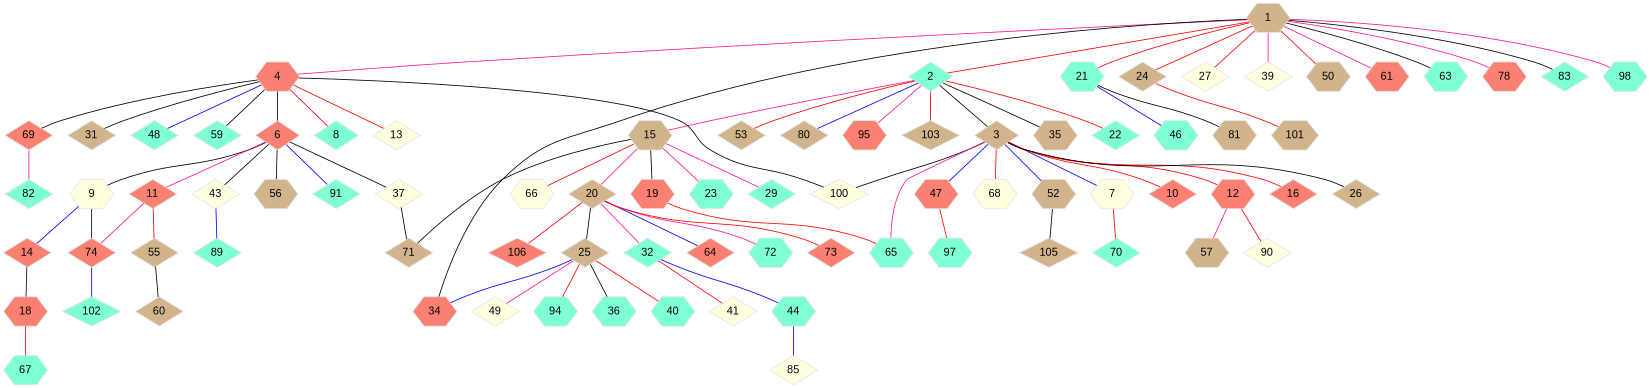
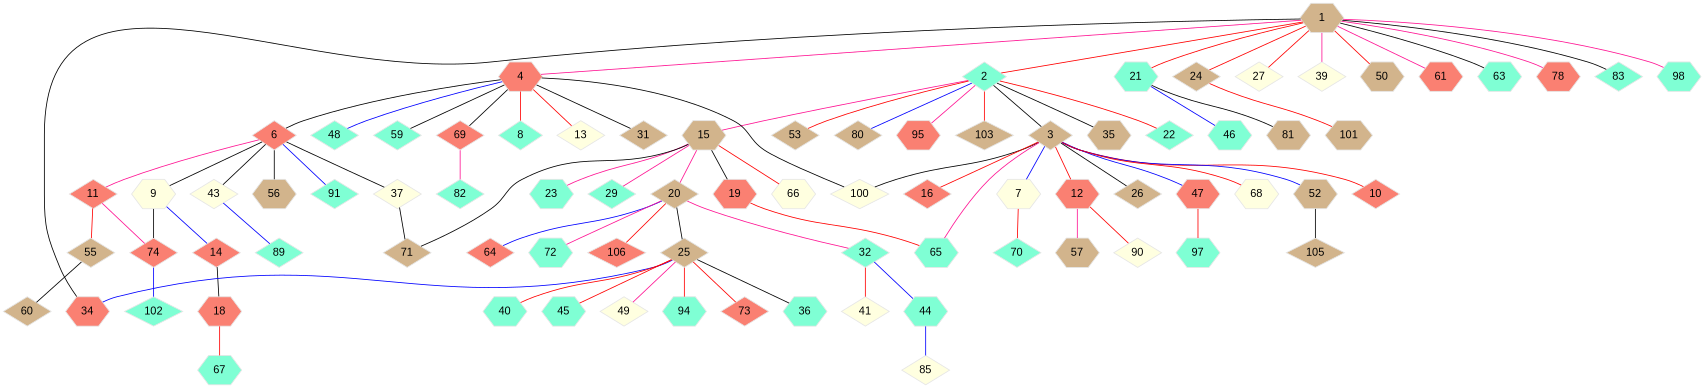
edge "20" -- "73": now "25" -- "73"
node "45": added
